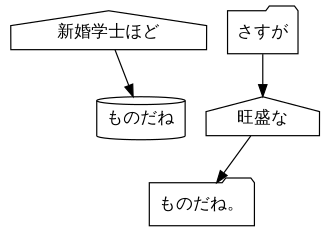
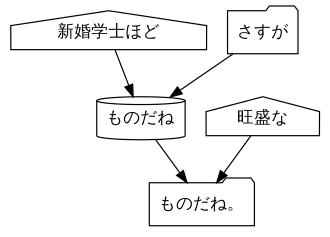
edge "さすが" -> "旺盛な": now "さすが" -> "ものだね"
edge "ものだね" -> "ものだね。": added
